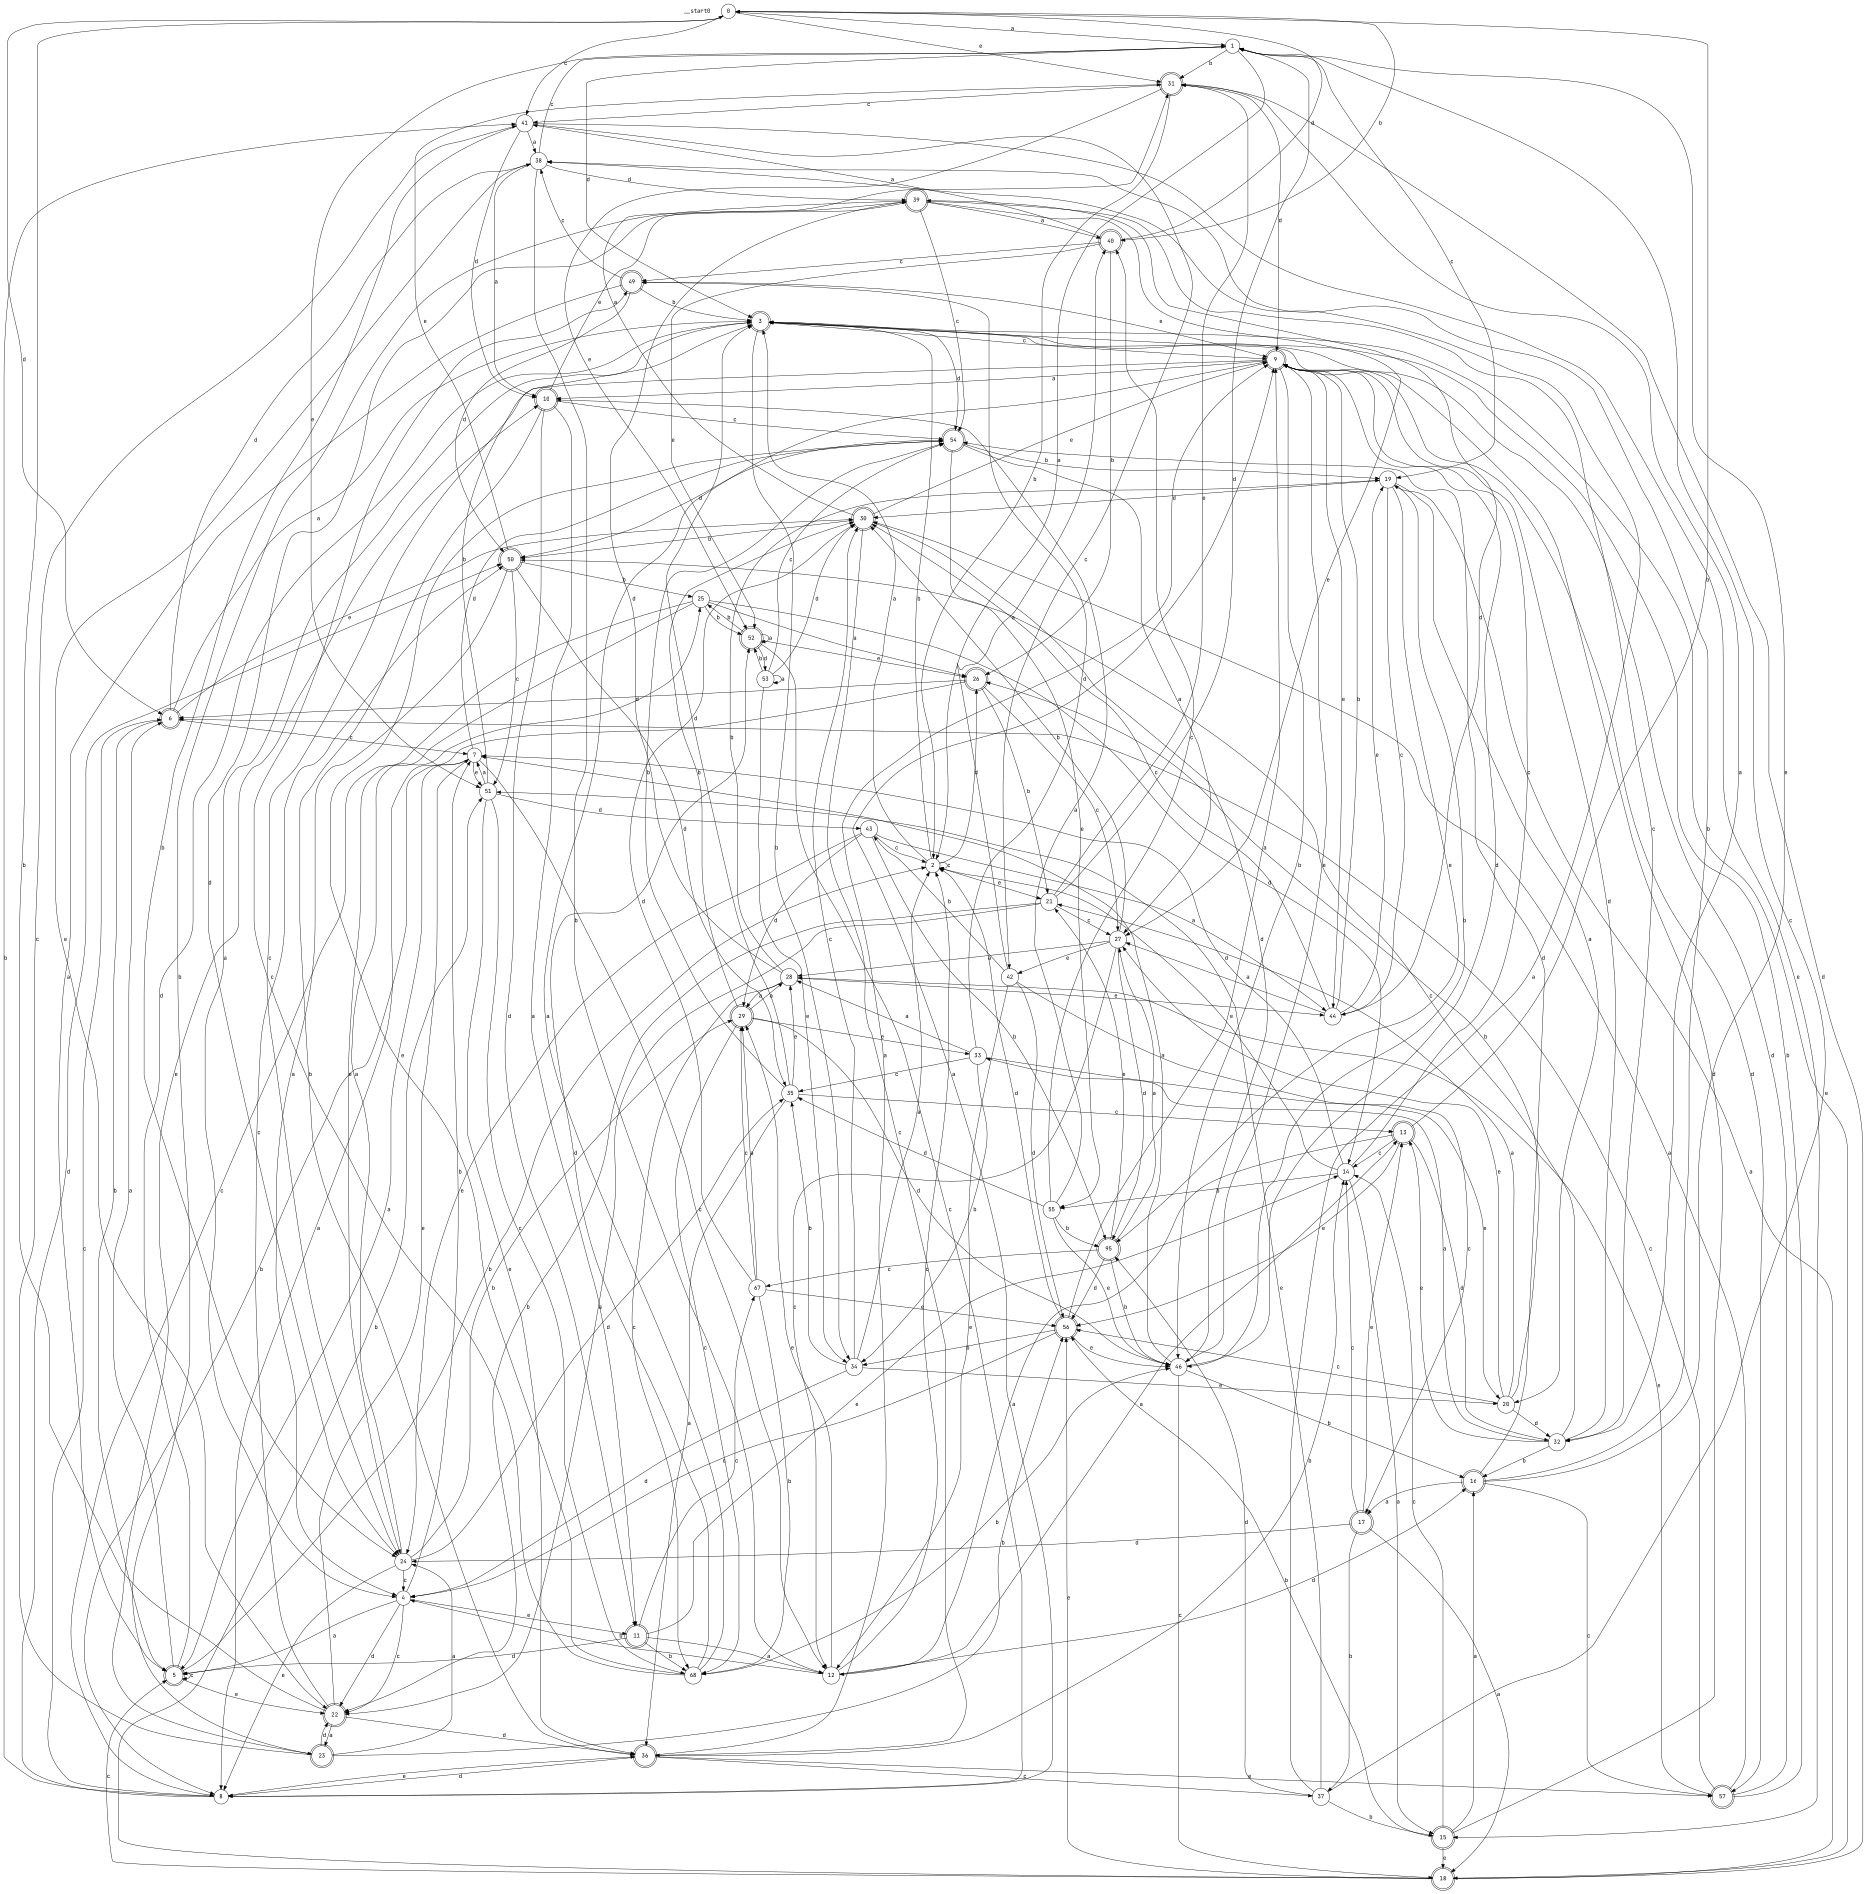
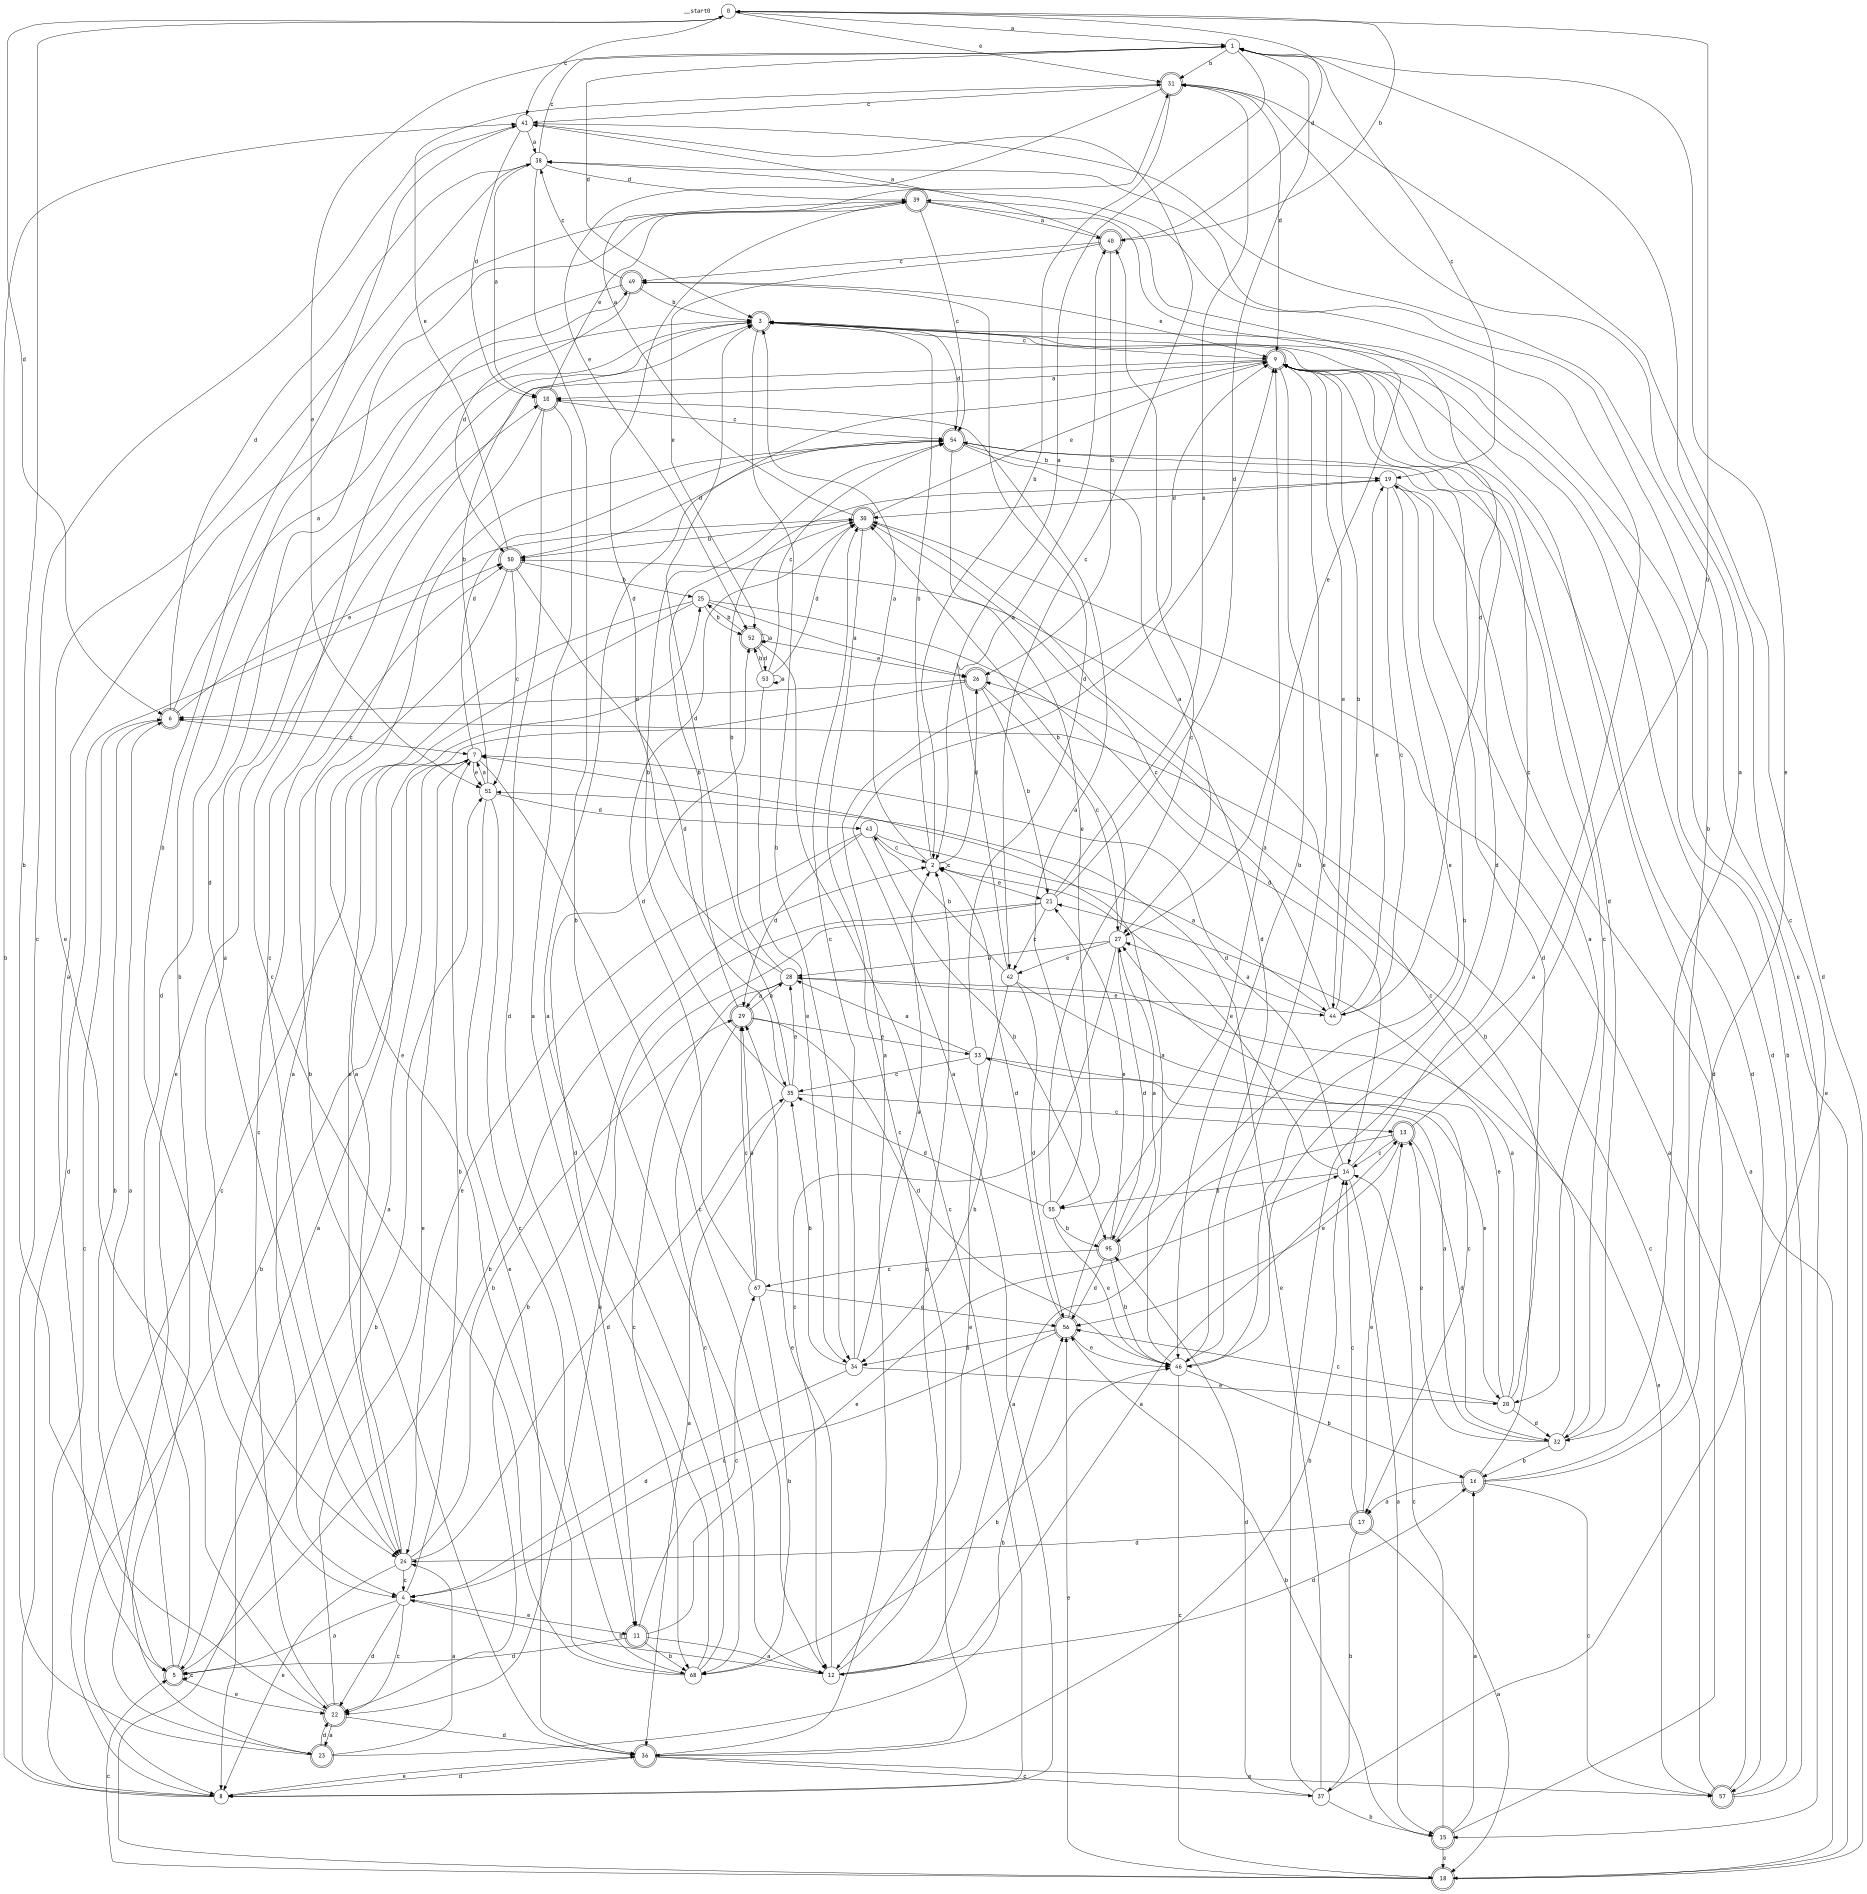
edge "39" -> "32": now "54" -> "32"
edge "21" -> "27": now "21" -> "42"
